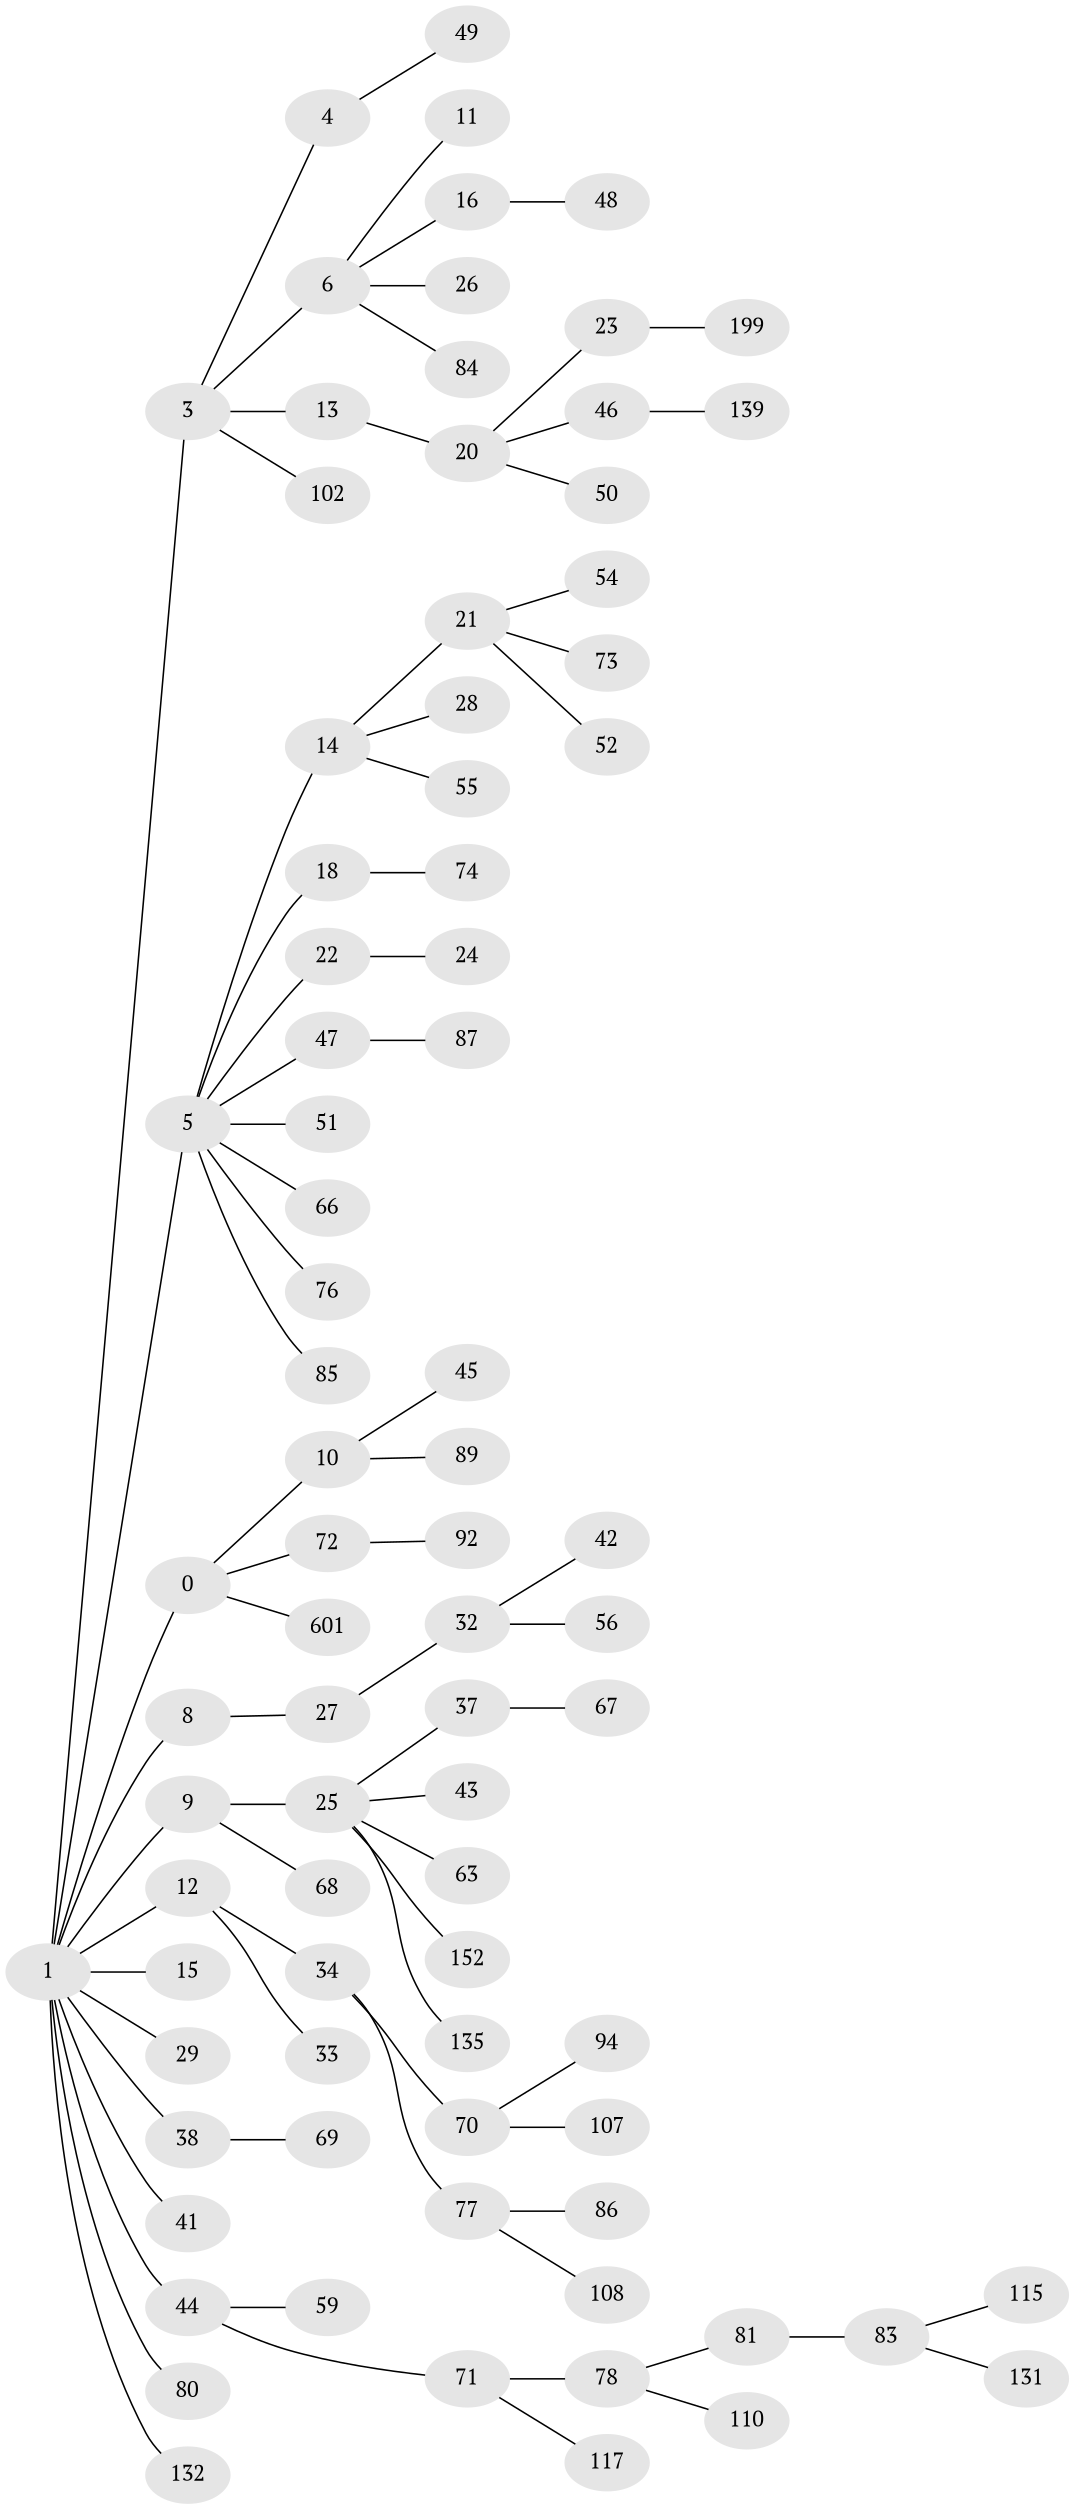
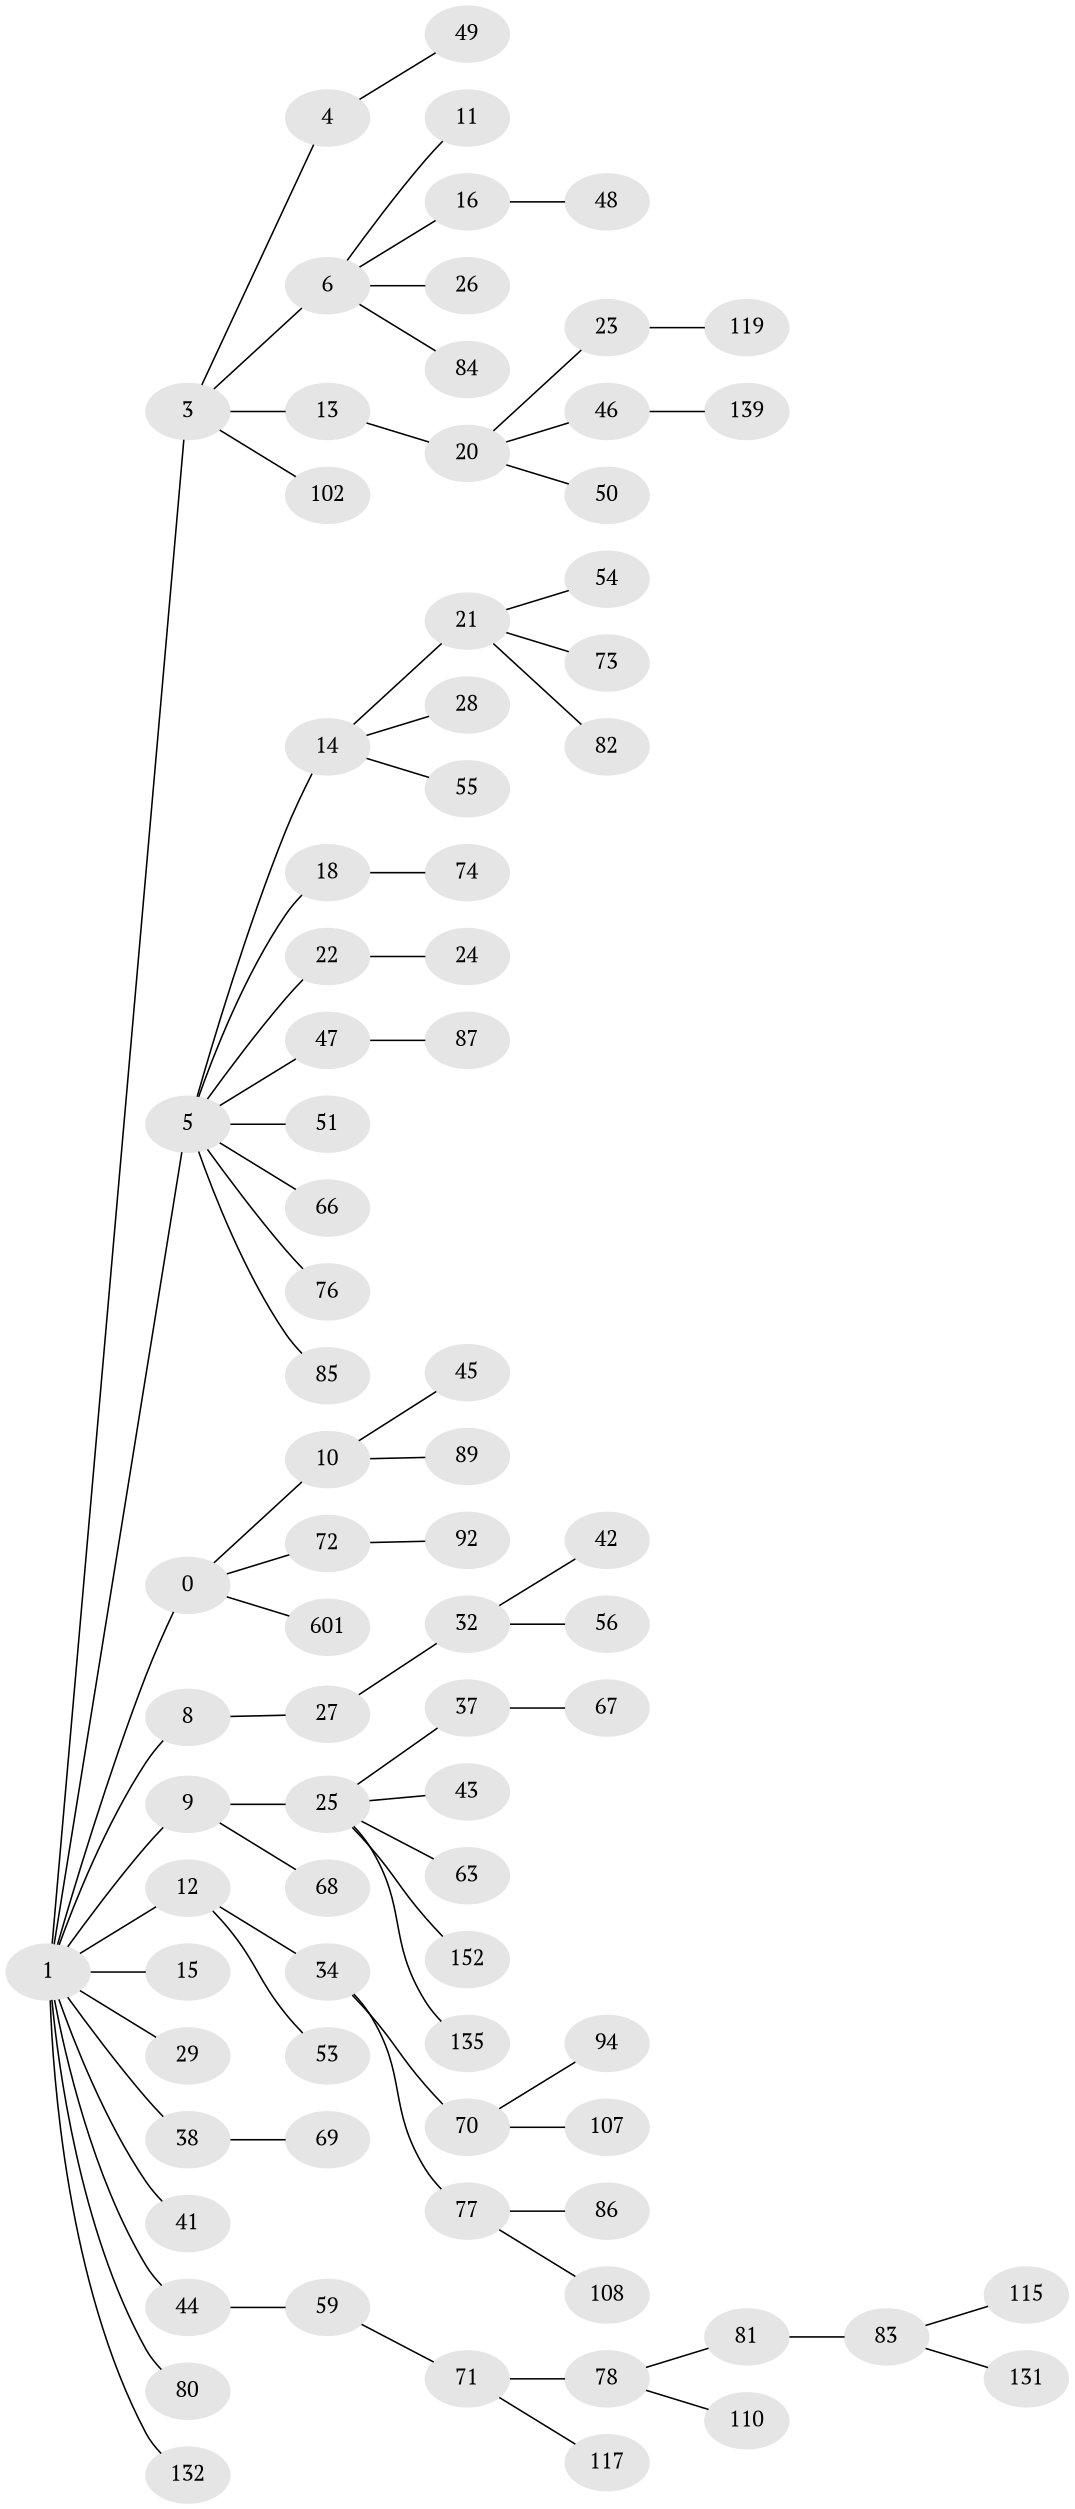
node "199": label "199" -> "119"
node "52": label "52" -> "82"
node "33": label "33" -> "53"
edge "44" -- "71": now "59" -- "71"
